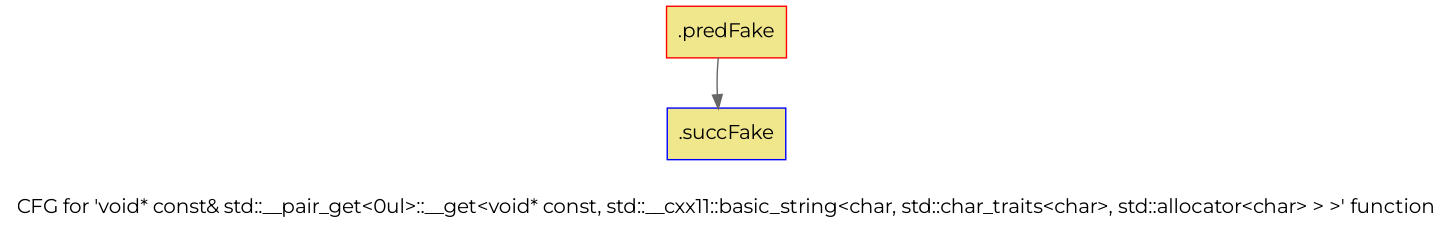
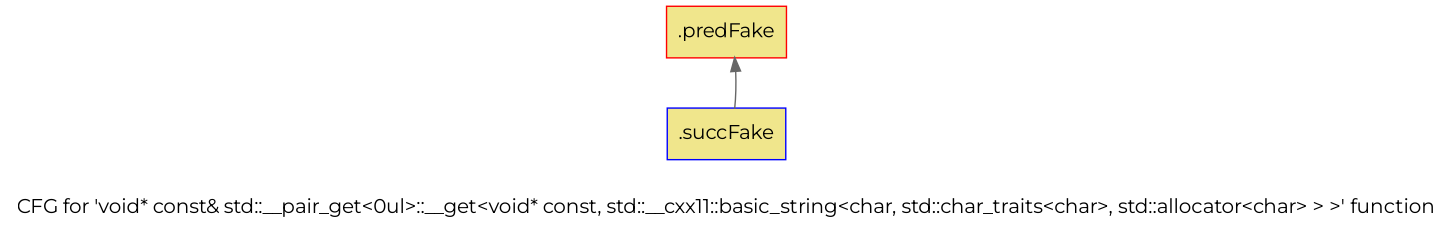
edge ".predFake" -> ".succFake": reversed
